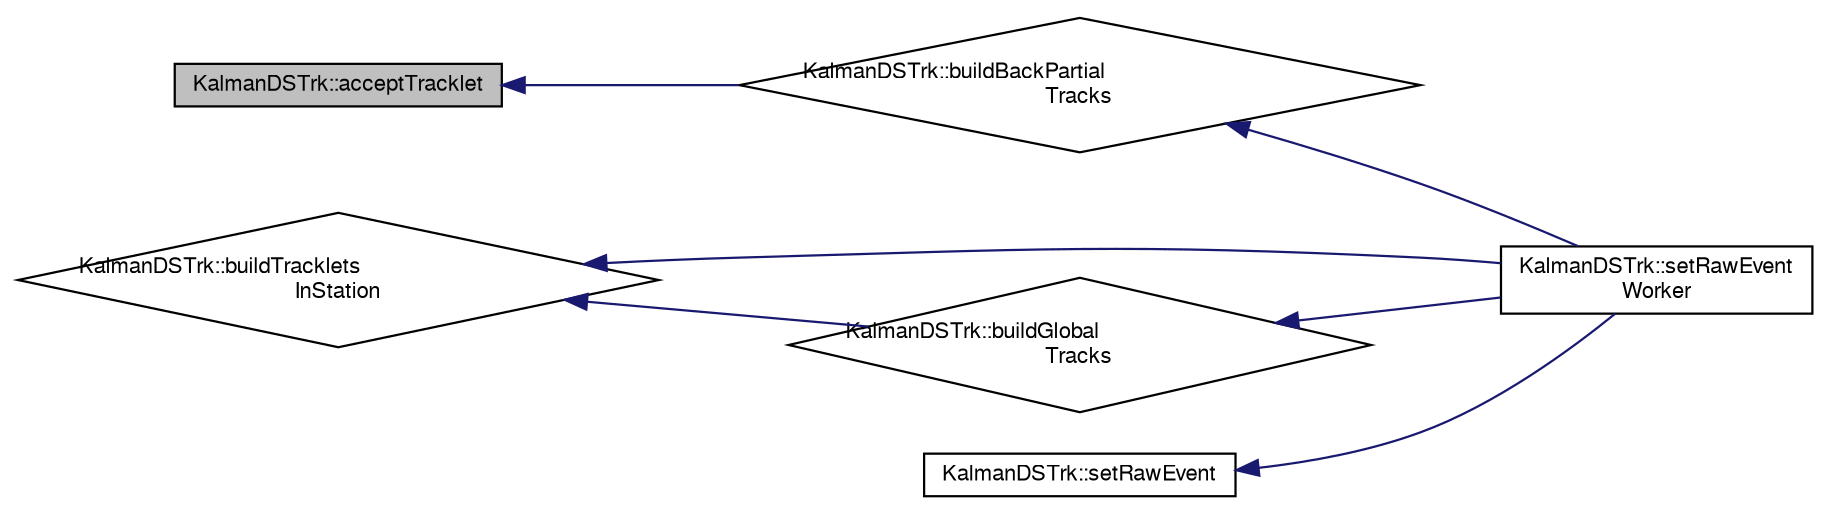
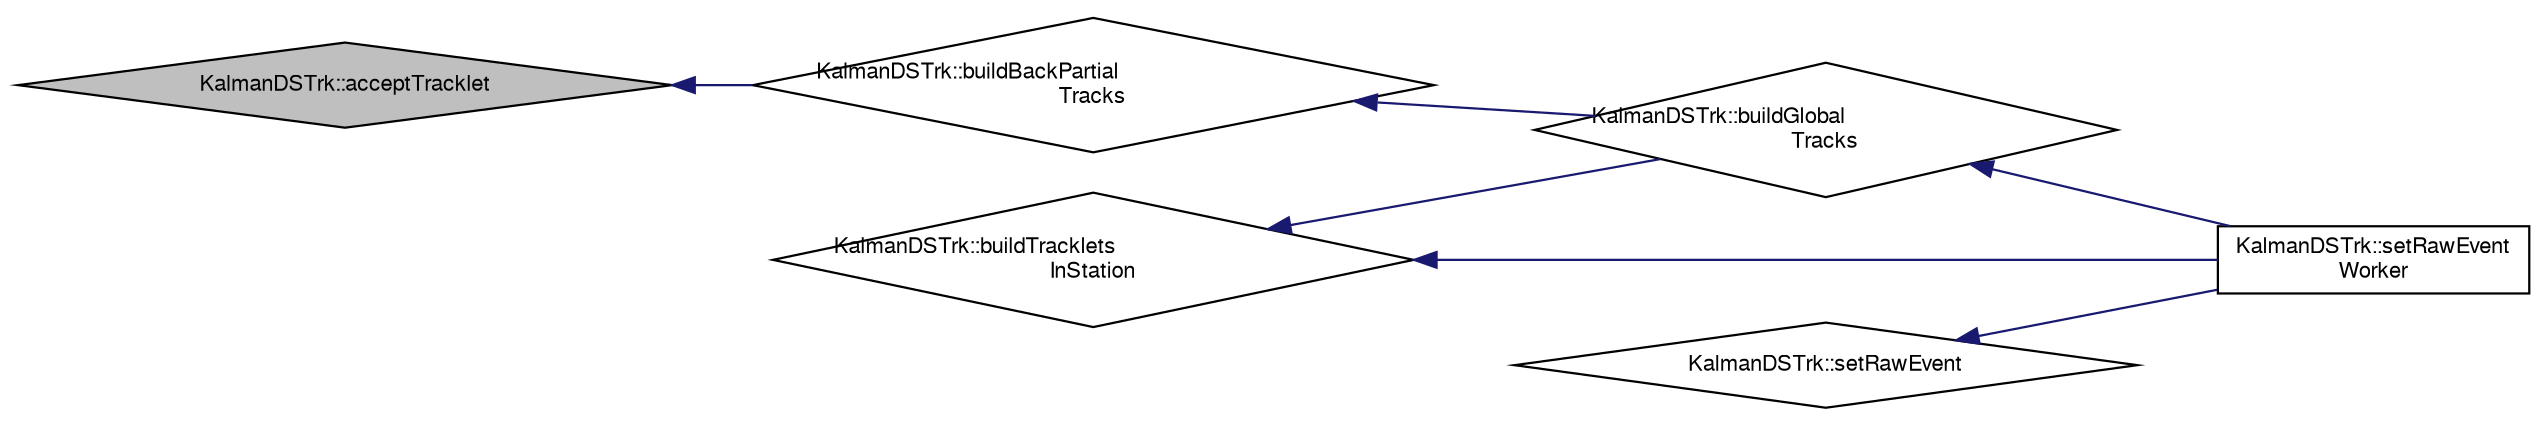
node "KalmanDSTrk::acceptTracklet": shape box -> diamond
edge "KalmanDSTrk::setRawEvent Worker" -> "KalmanDSTrk::buildBackPartial Tracks": now "KalmanDSTrk::buildGlobal Tracks" -> "KalmanDSTrk::buildBackPartial Tracks"
node "KalmanDSTrk::setRawEvent": shape box -> diamond
